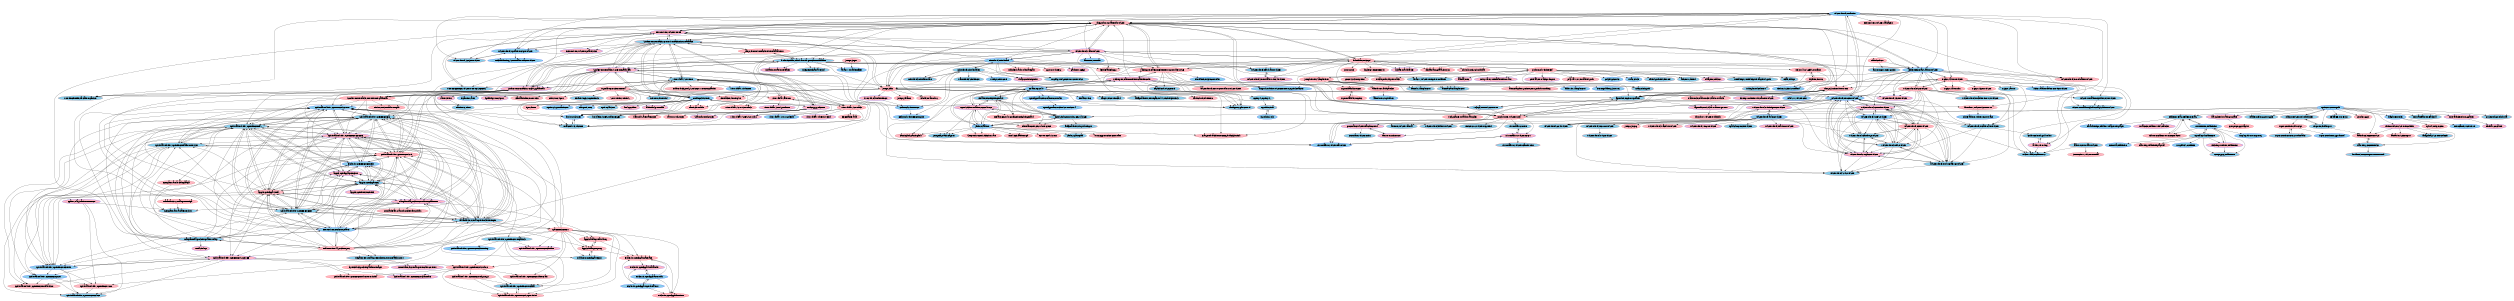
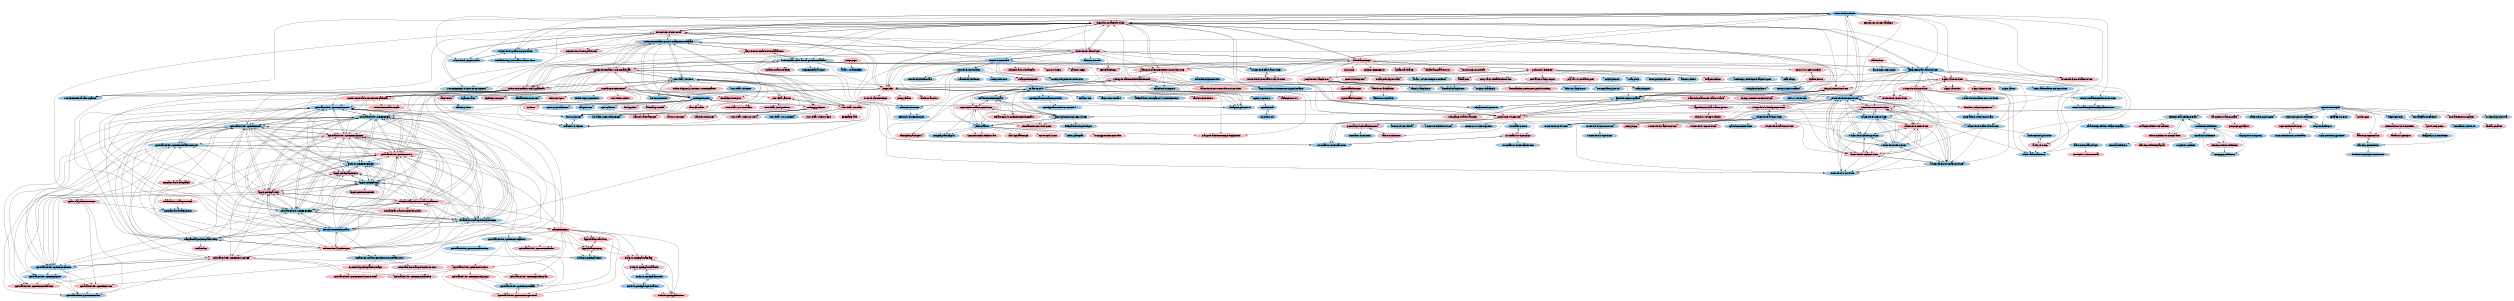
node "korginc/volcasample": added
node "RandalLinden/DOOM-FX": fillcolor lightpink -> skyblue
node "tianfeng33/O-MVS": added
node "ThreepwoodLeBrush/Names_MiSTer": label "ThreepwoodLeBrush/Names_MiSTer" -> "ThreepwoodLeBrush/PiPU_MiSTer"
node "byuu/bsnes": label "byuu/bsnes" -> "crt/bsnes"
edge "mattpannella/pocket_core_autoupdate_net" -> "opengateware/arcade-xevious": now "mattpannella/pocket_core_autoupdate_net" -> "MegaZXretro/Analogue-Pocket-Custom-Platform-Art"
